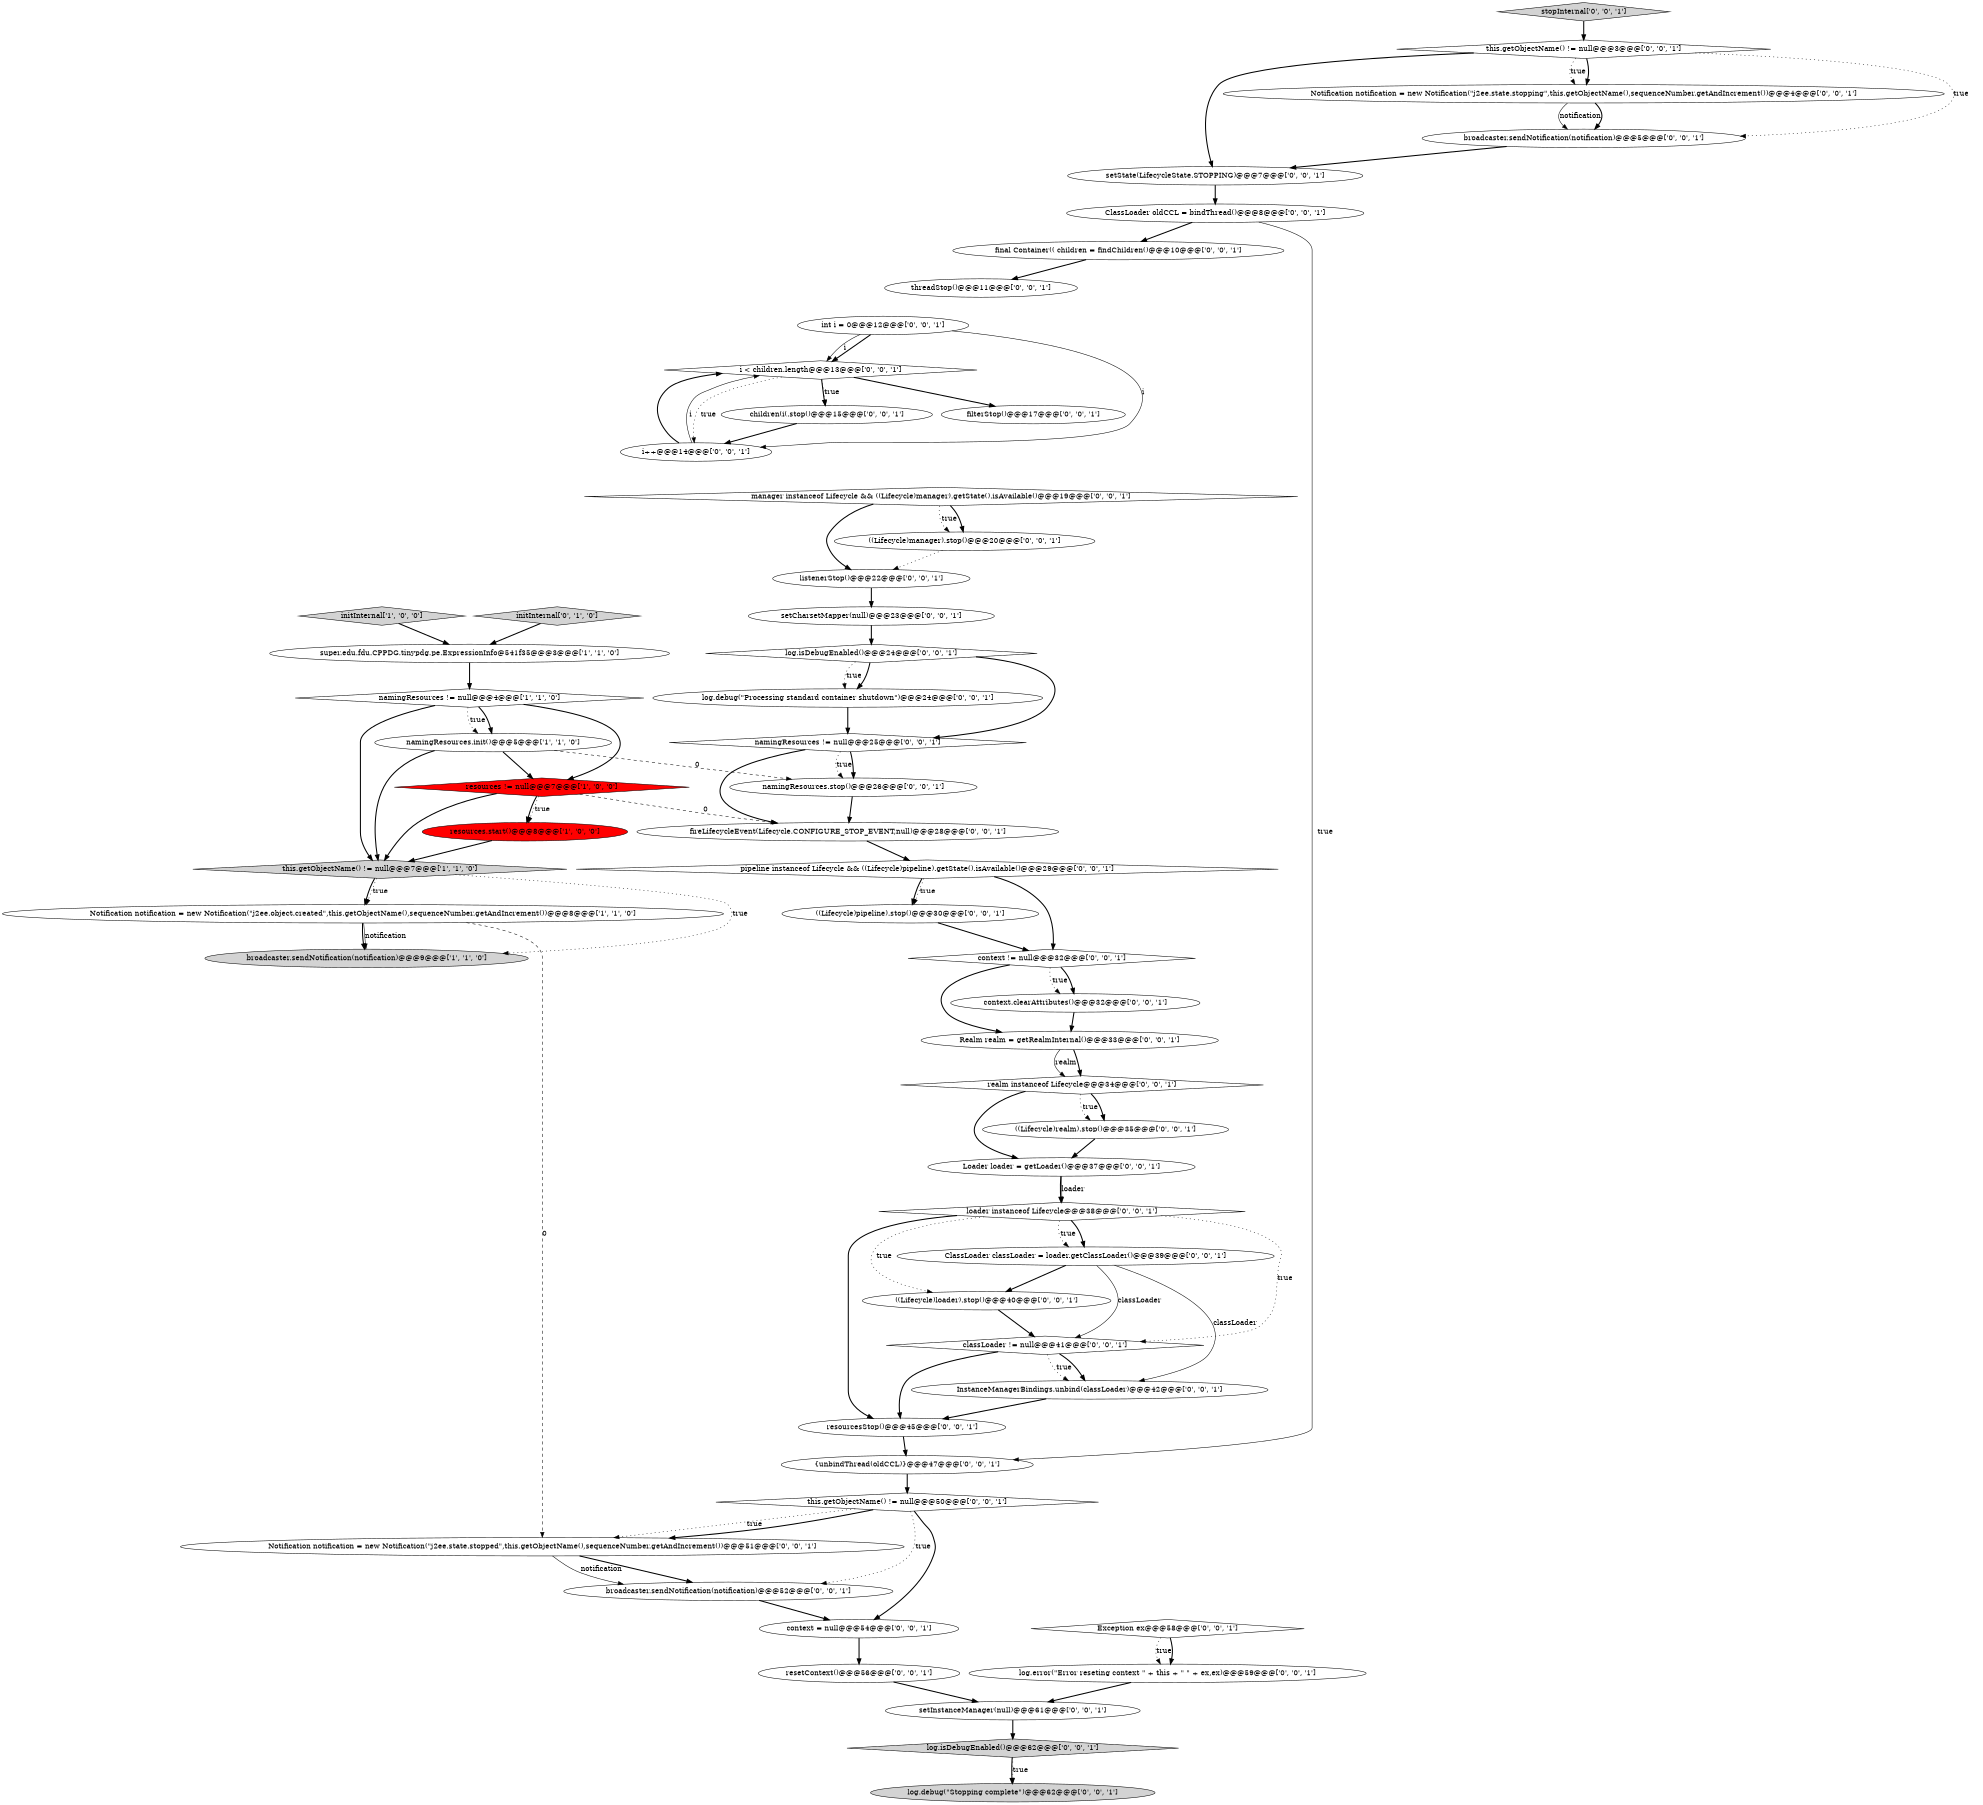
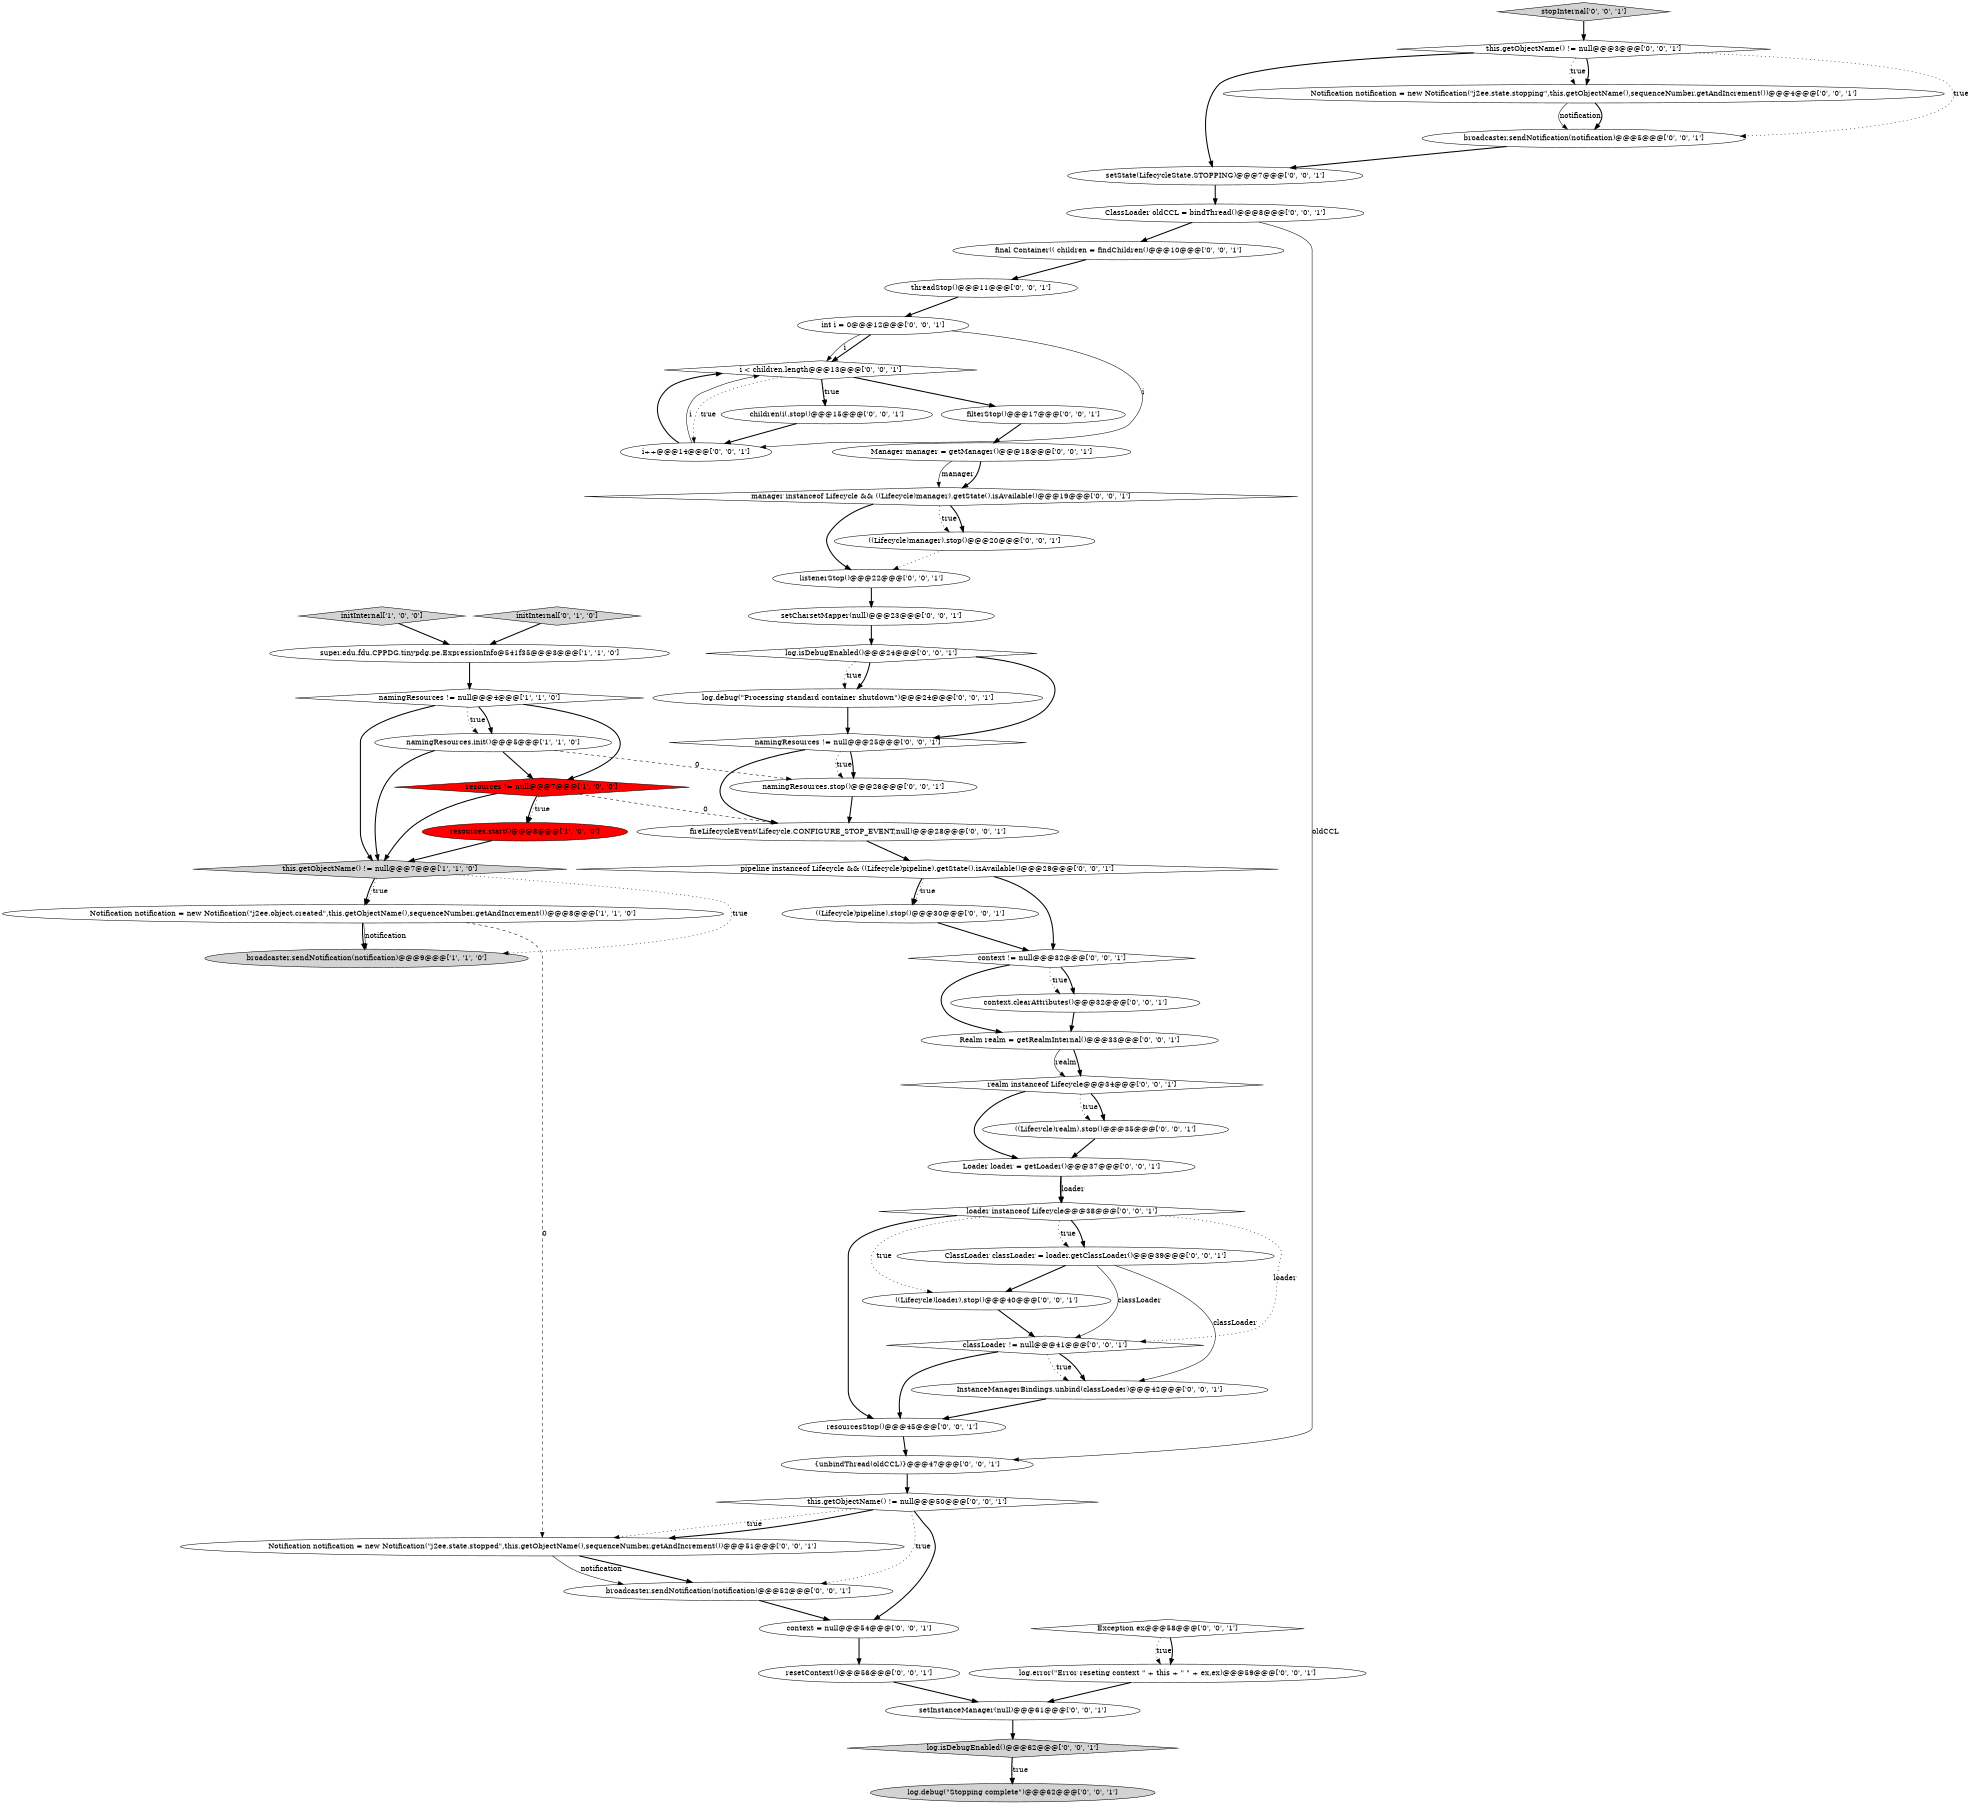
edge "threadStop()@@@11@@@['0', '0', '1']" -> "int i = 0@@@12@@@['0', '0', '1']": added
node "Manager manager = getManager()@@@18@@@['0', '0', '1']": added
edge "ClassLoader oldCCL = bindThread()@@@8@@@['0', '0', '1']" -> "{unbindThread(oldCCL)}@@@47@@@['0', '0', '1']": label "true" -> "oldCCL"
edge "loader instanceof Lifecycle@@@38@@@['0', '0', '1']" -> "classLoader != null@@@41@@@['0', '0', '1']": label "true" -> "loader"
